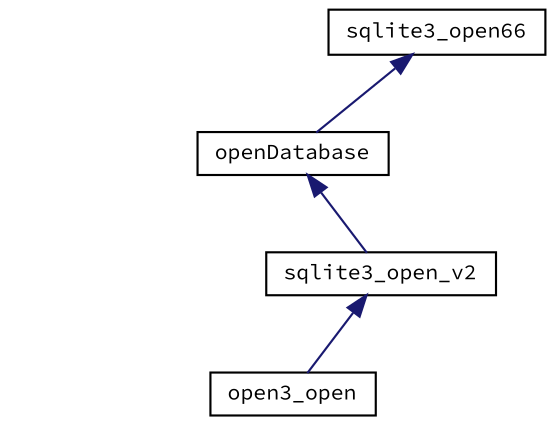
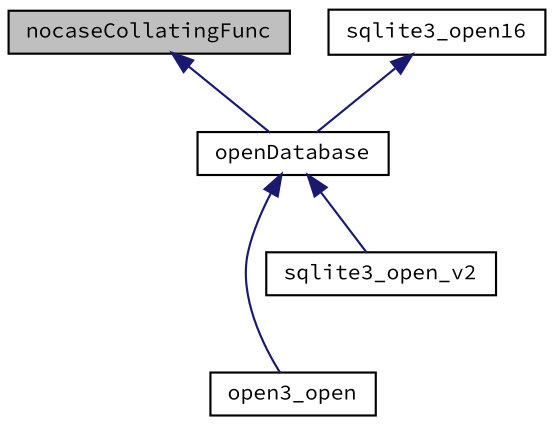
node "nocaseCollatingFunc": added
node "sqlite3_open66": label "sqlite3_open66" -> "sqlite3_open16"
edge "open3_open" -> "sqlite3_open_v2": now "open3_open" -> "openDatabase"
